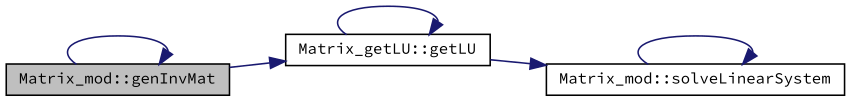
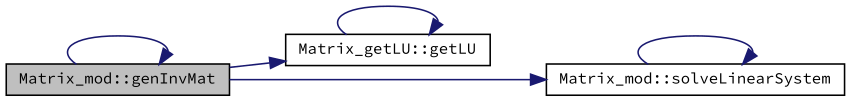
edge "Matrix_getLU::getLU" -> "Matrix_mod::solveLinearSystem": now "Matrix_mod::genInvMat" -> "Matrix_mod::solveLinearSystem"
